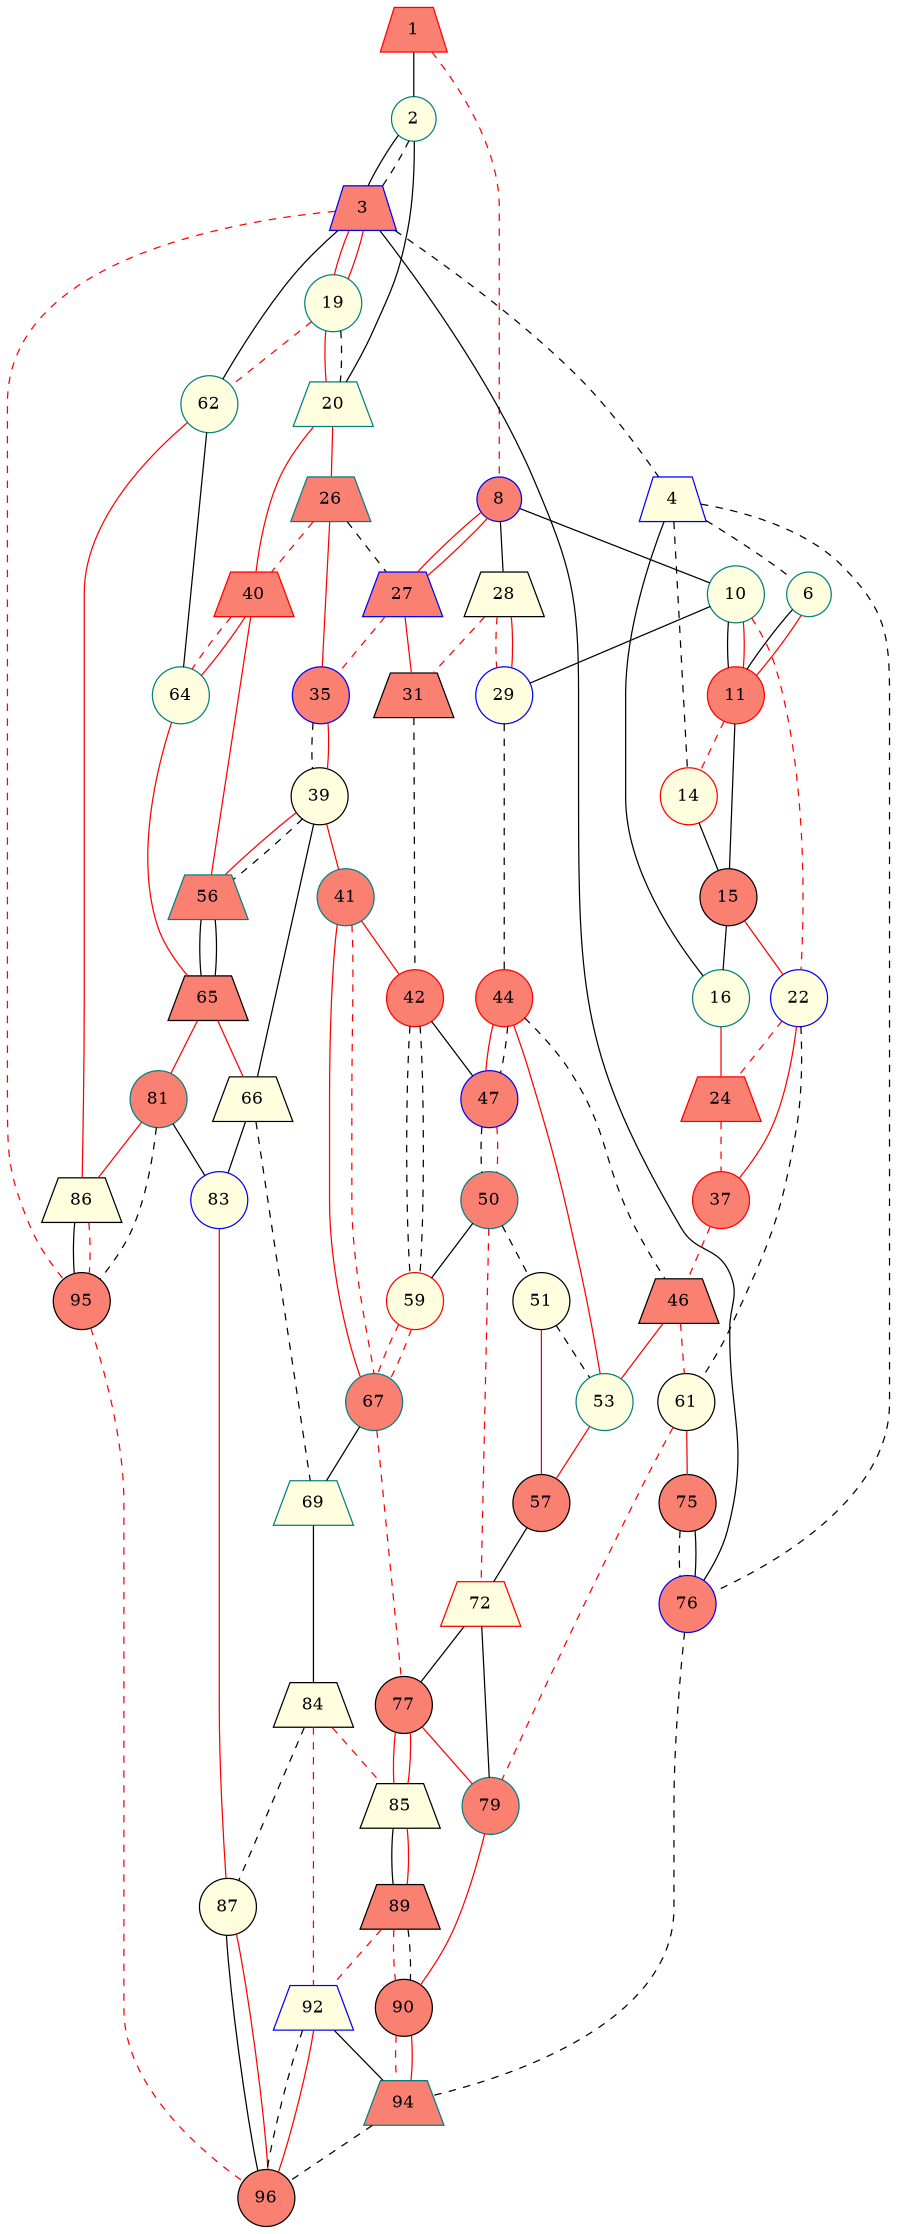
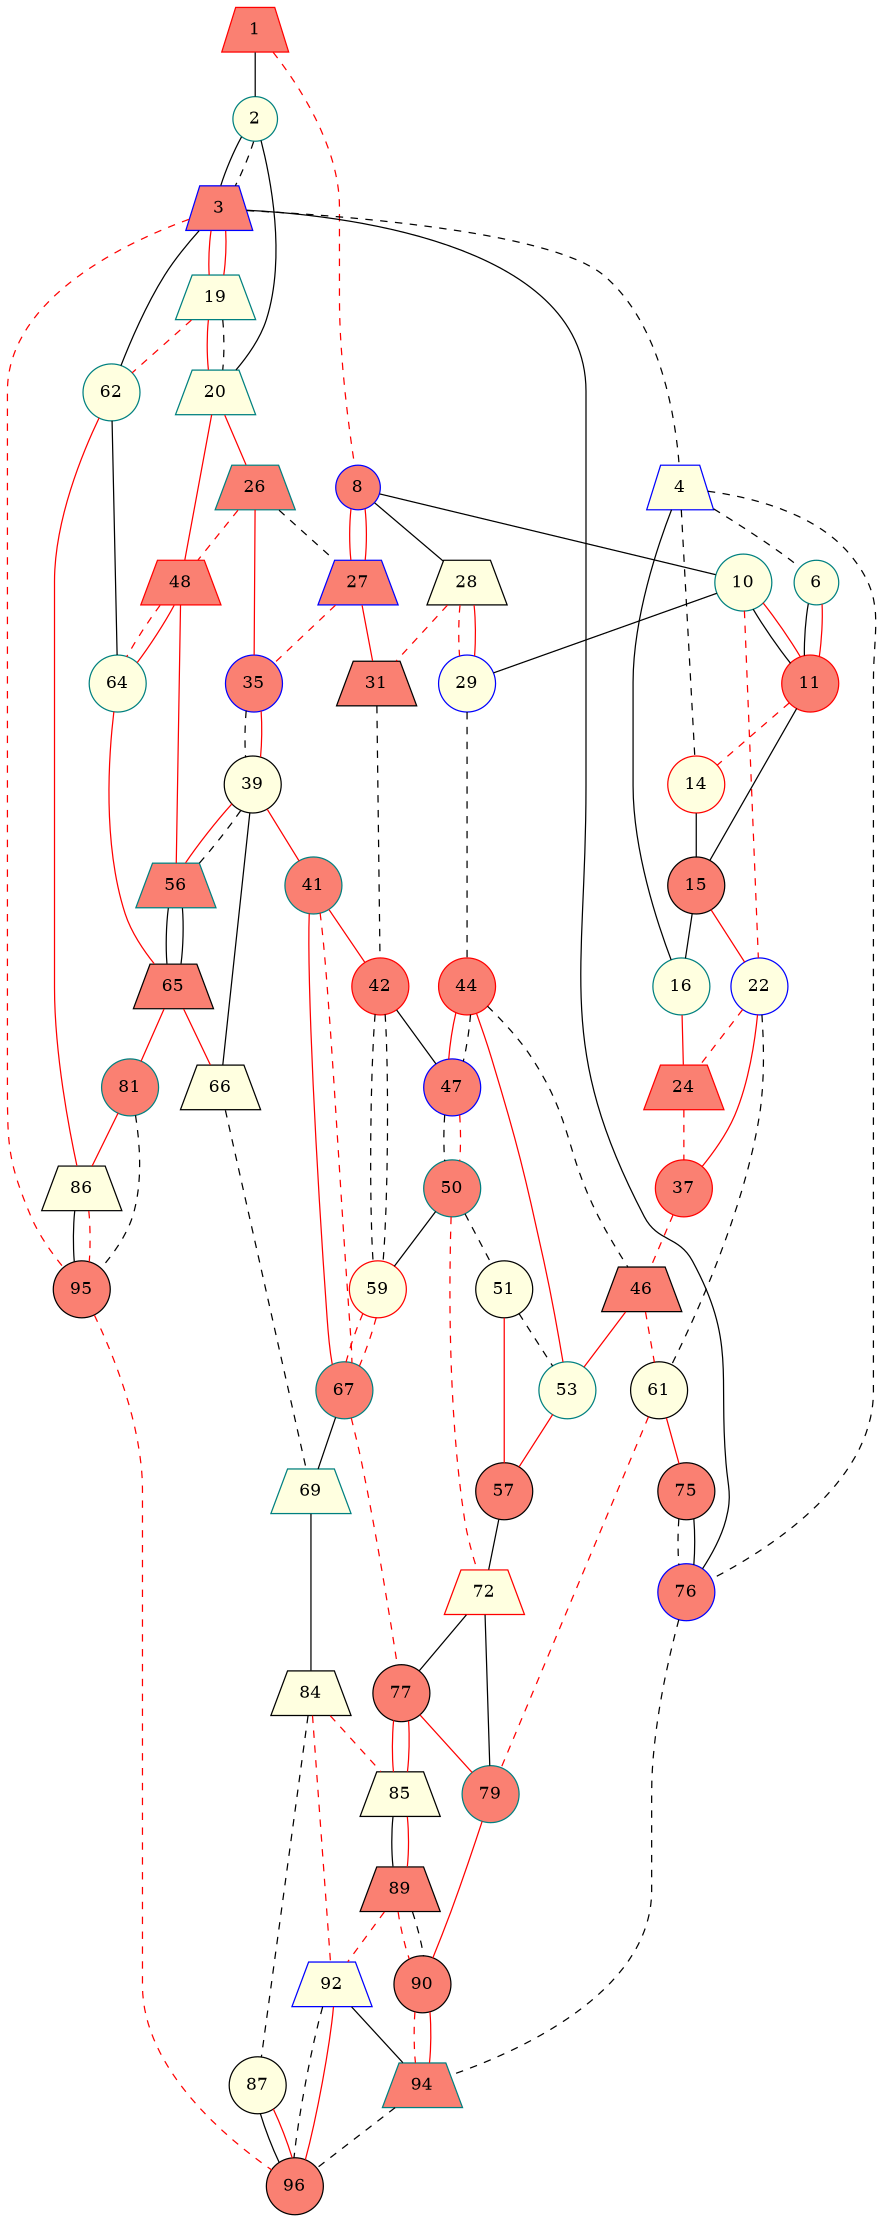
node "19": shape circle -> trapezium
node "40": label "40" -> "48"
node "83": removed
